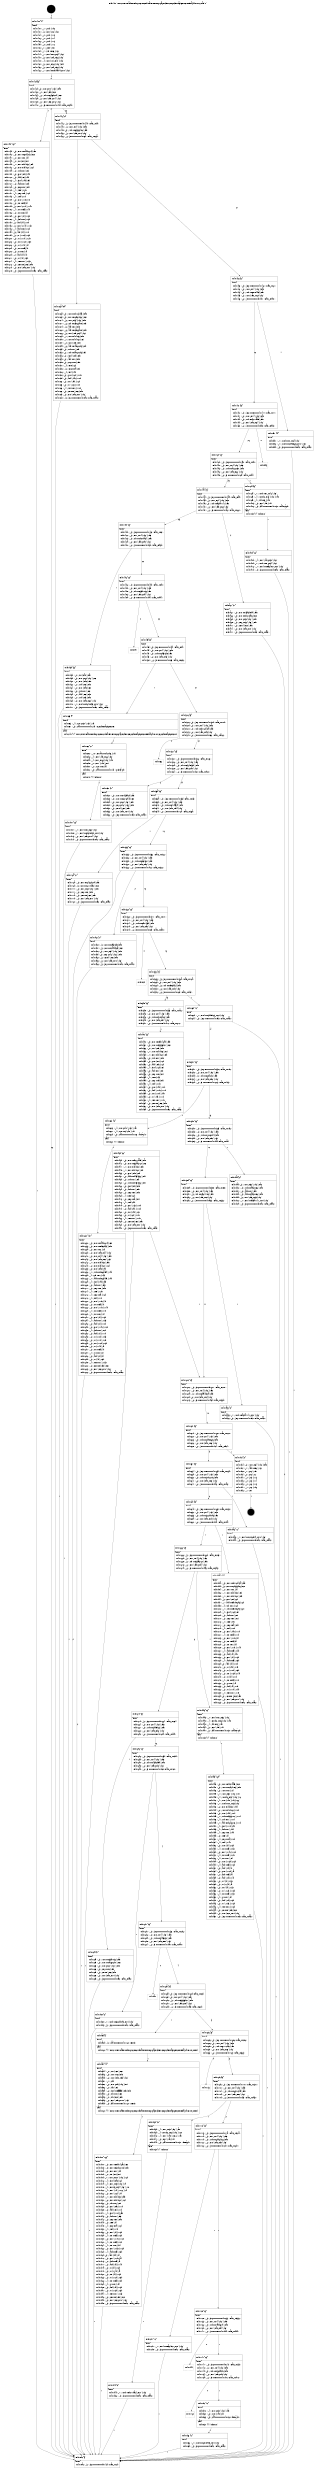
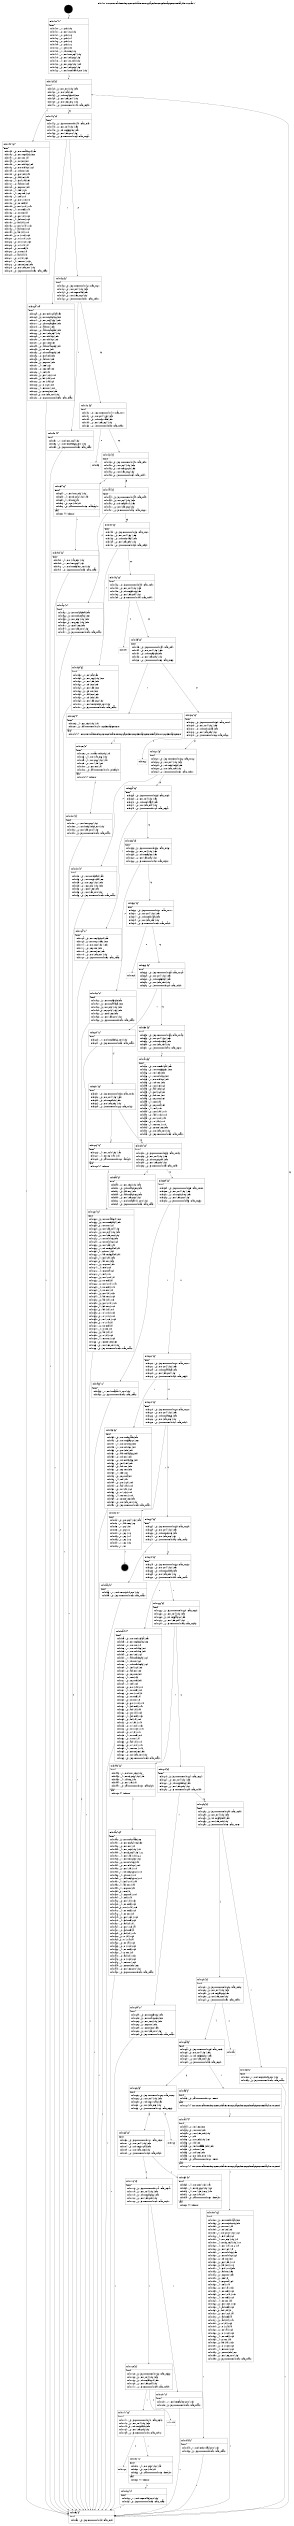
edge "0x40193d [88]" -> "0x401602 [25]": reversed
edge "0x401553 [25]" -> "0x401ea2 [5]": now "0x401d20 [27]" -> "0x401ea2 [5]"
